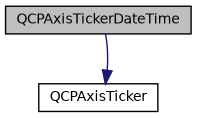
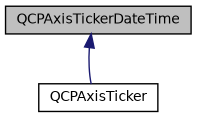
edge "QCPAxisTickerDateTime" -> "QCPAxisTicker": reversed
